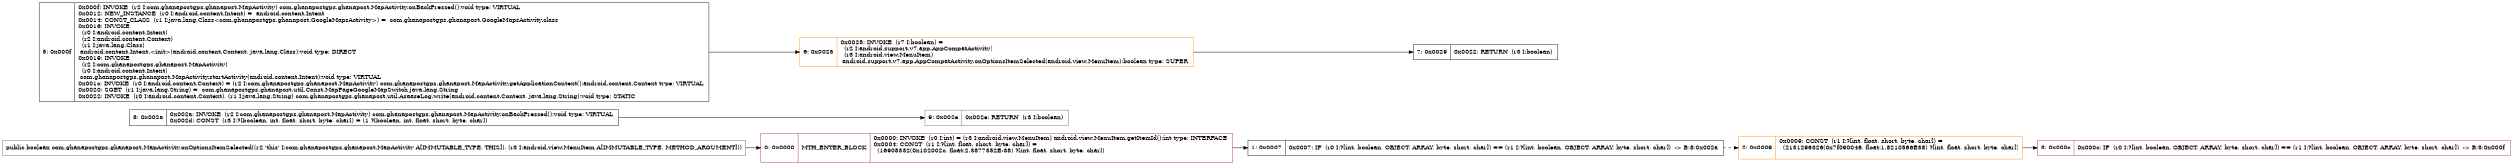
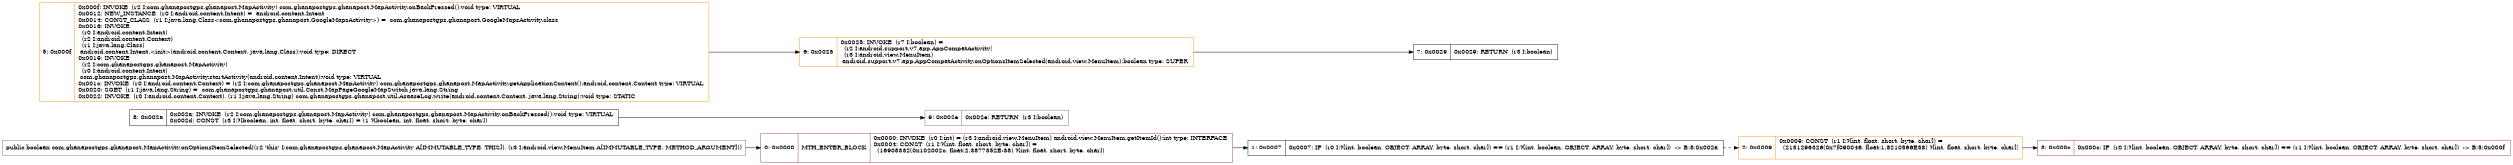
node "5: 0x000f": color black -> darkorange
node "7: 0x0029": text "0x0022: RETURN  (r3 I:boolean)" -> "0x0029: RETURN  (r3 I:boolean)"
